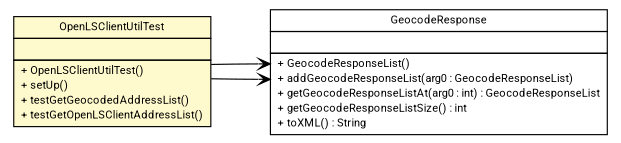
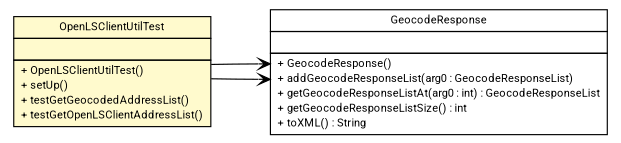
node "GeocodeResponse": text "+ GeocodeResponseList()" -> "+ GeocodeResponse()"
